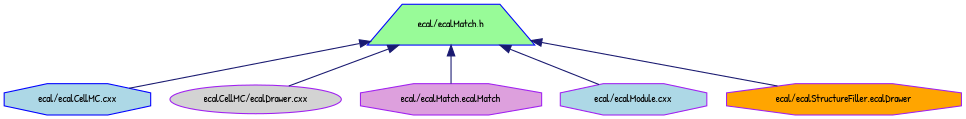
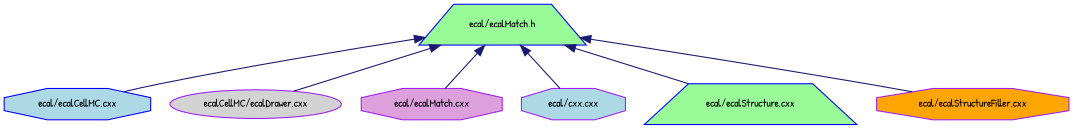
node "ecal/ecalMatch.ecalMatch": label "ecal/ecalMatch.ecalMatch" -> "ecal/ecalMatch.cxx"
node "ecal/ecalModule.cxx": label "ecal/ecalModule.cxx" -> "ecal/cxx.cxx"
node "ecal/ecalStructureFiller.ecalDrawer": label "ecal/ecalStructureFiller.ecalDrawer" -> "ecal/ecalStructureFiller.cxx"
node "ecal/ecalStructure.cxx": added
